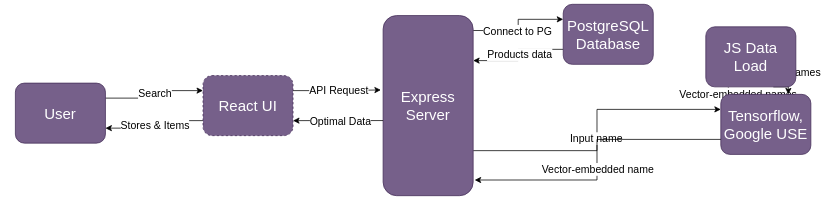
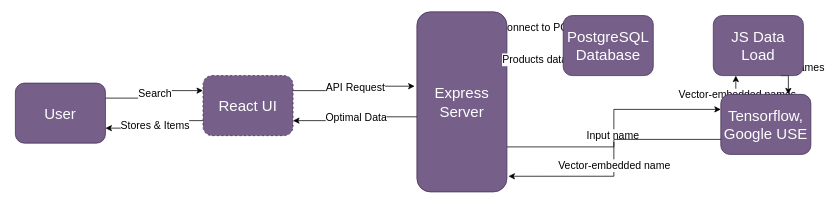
node "PostgreSQL Database": moved (608, 34) -> (608, 45)
node "JS Data Load": moved (750, 57) -> (758, 45)
node "Express Server": moved (428, 105) -> (462, 102)
